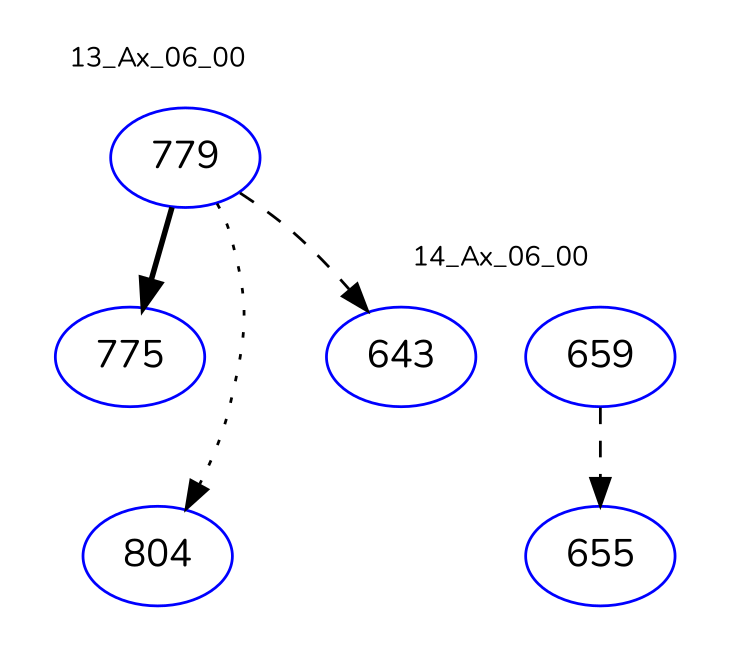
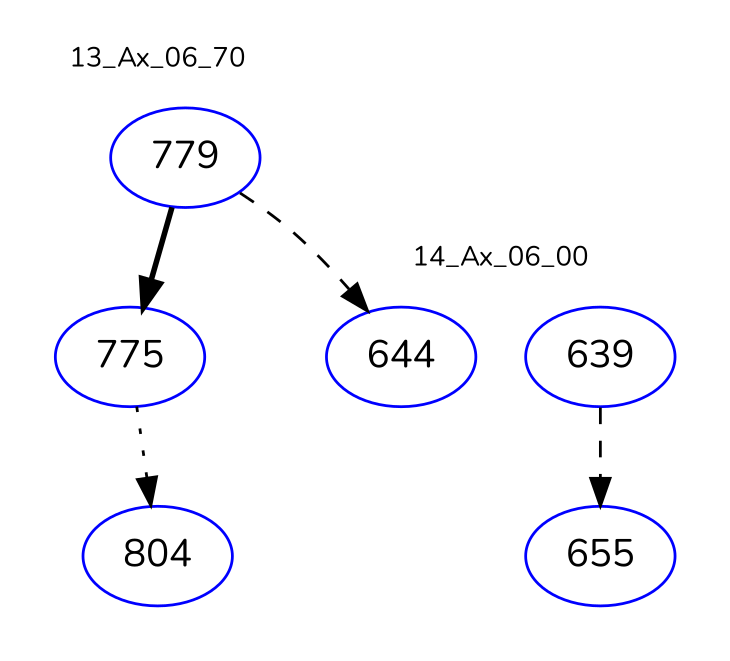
cluster "13_Ax_06_00": label "13_Ax_06_00" -> "13_Ax_06_70"
edge "779" -> "804": now "775" -> "804"
node "643": label "643" -> "644"
node "659": label "659" -> "639"
